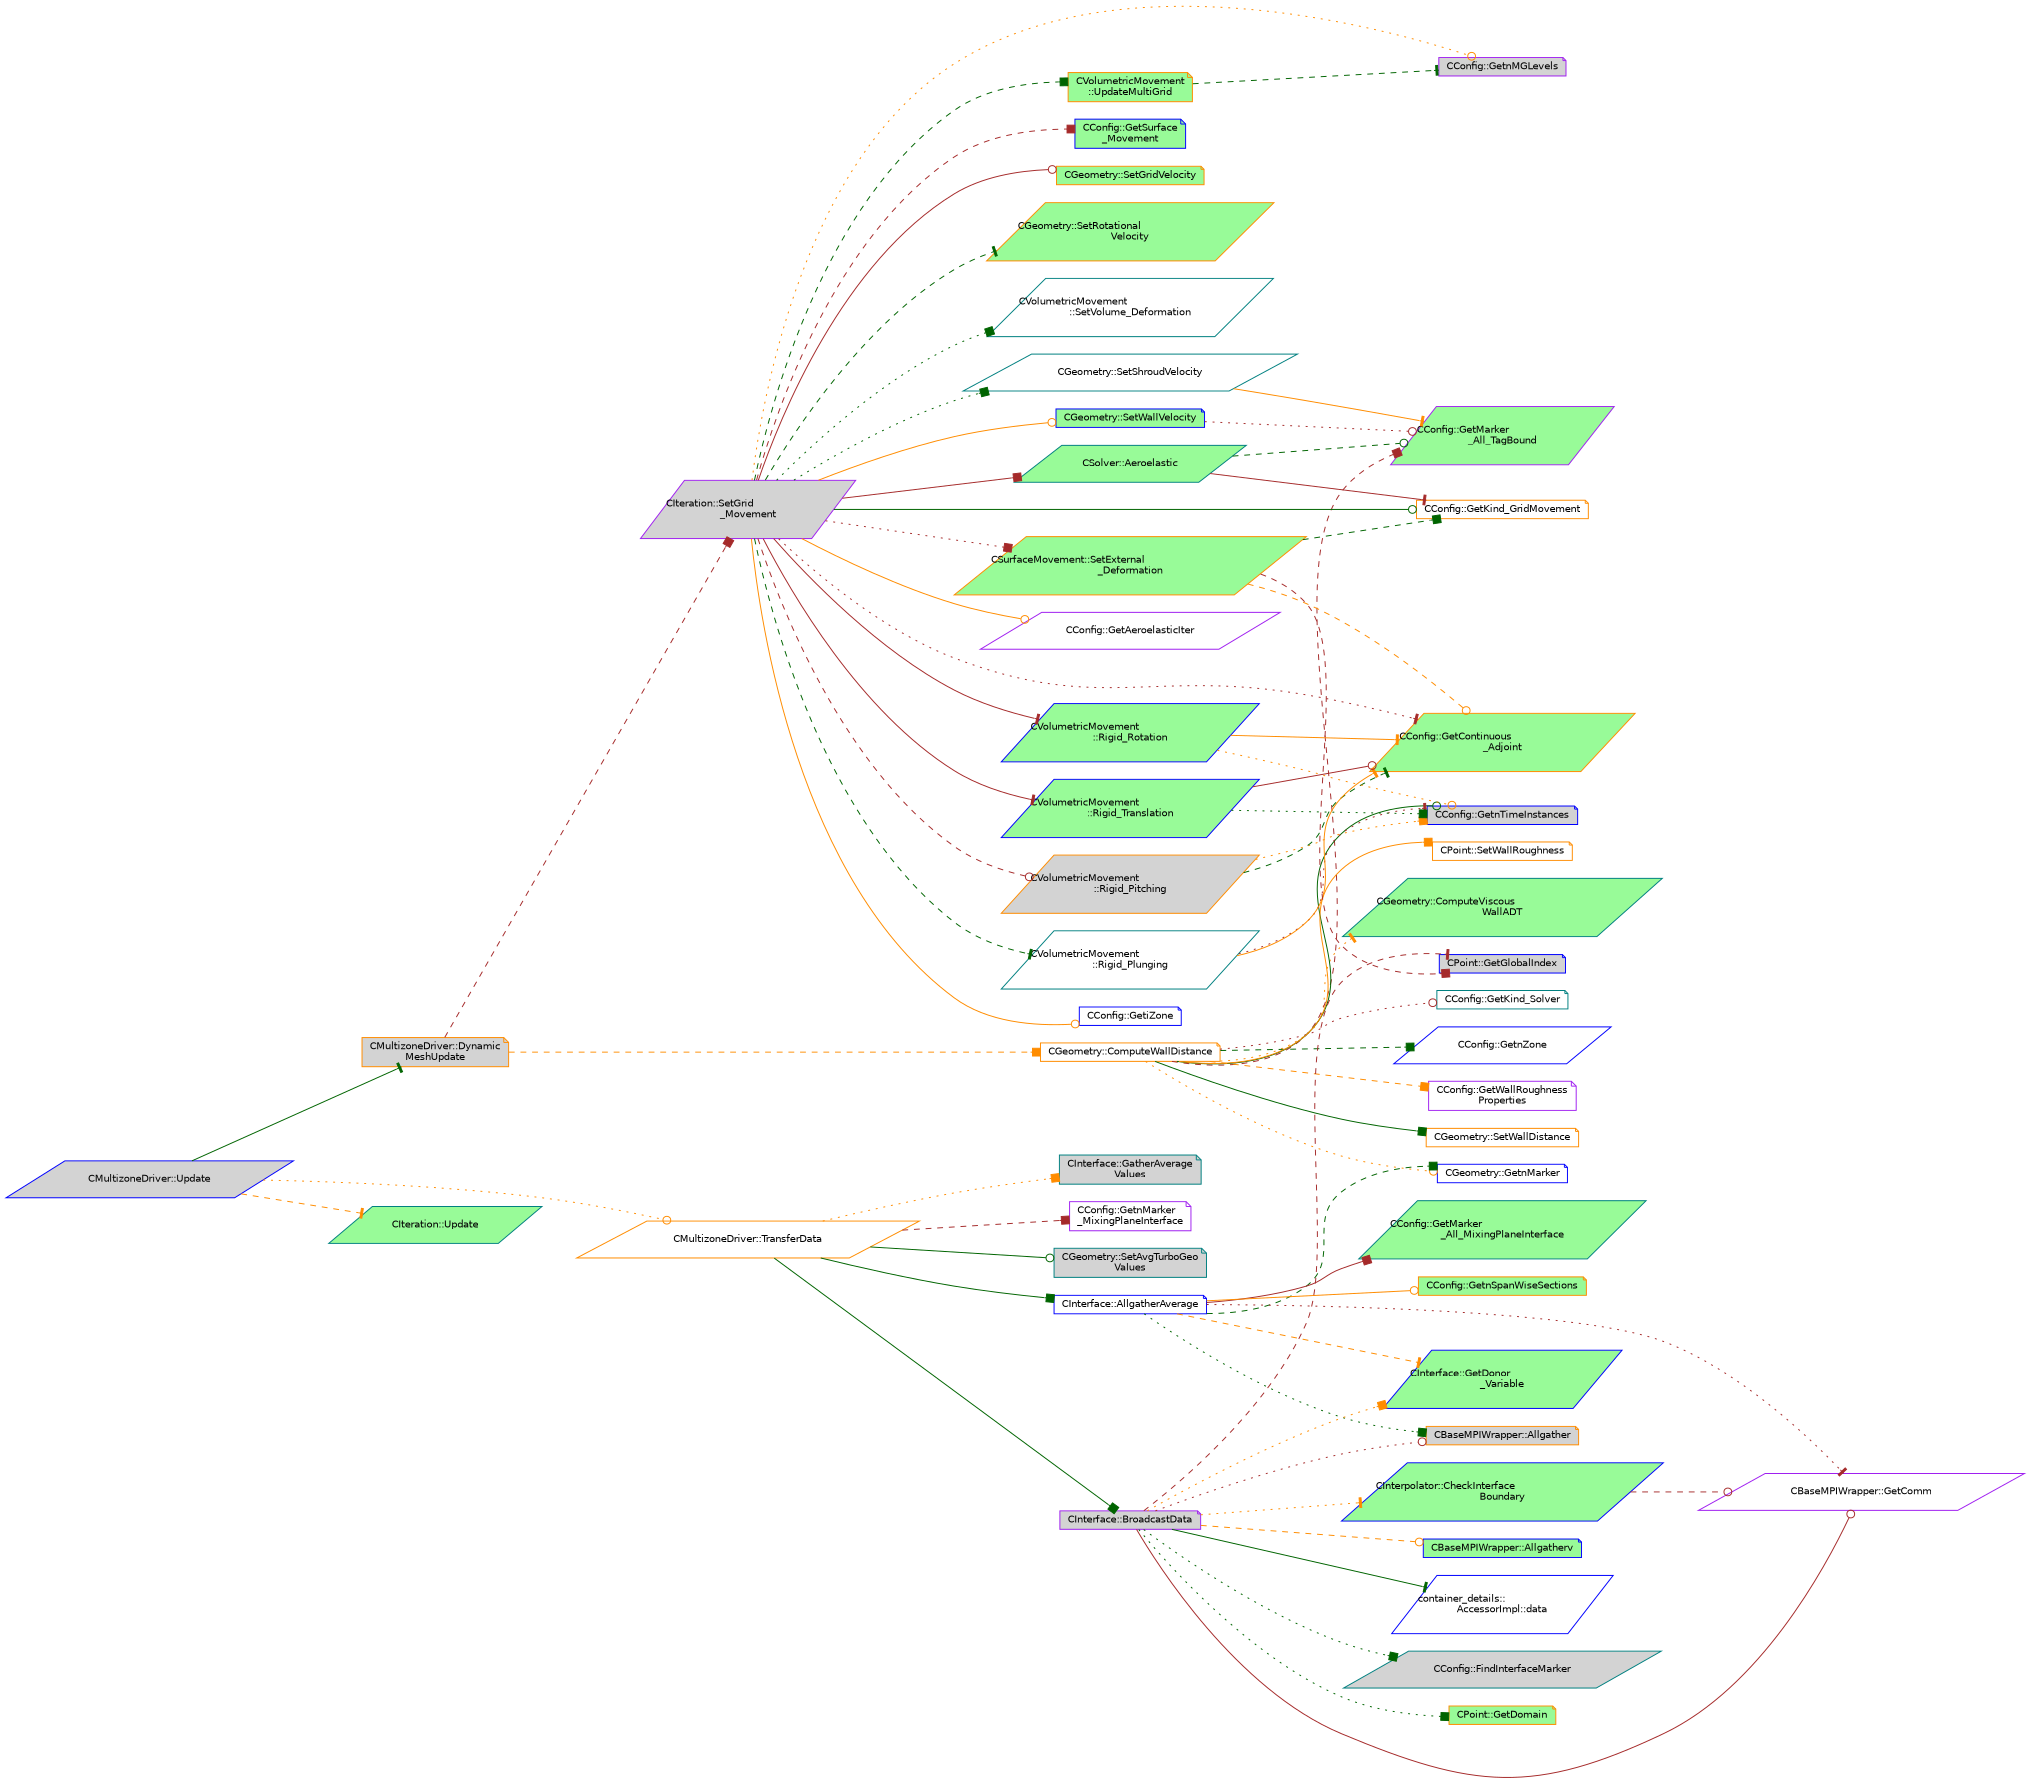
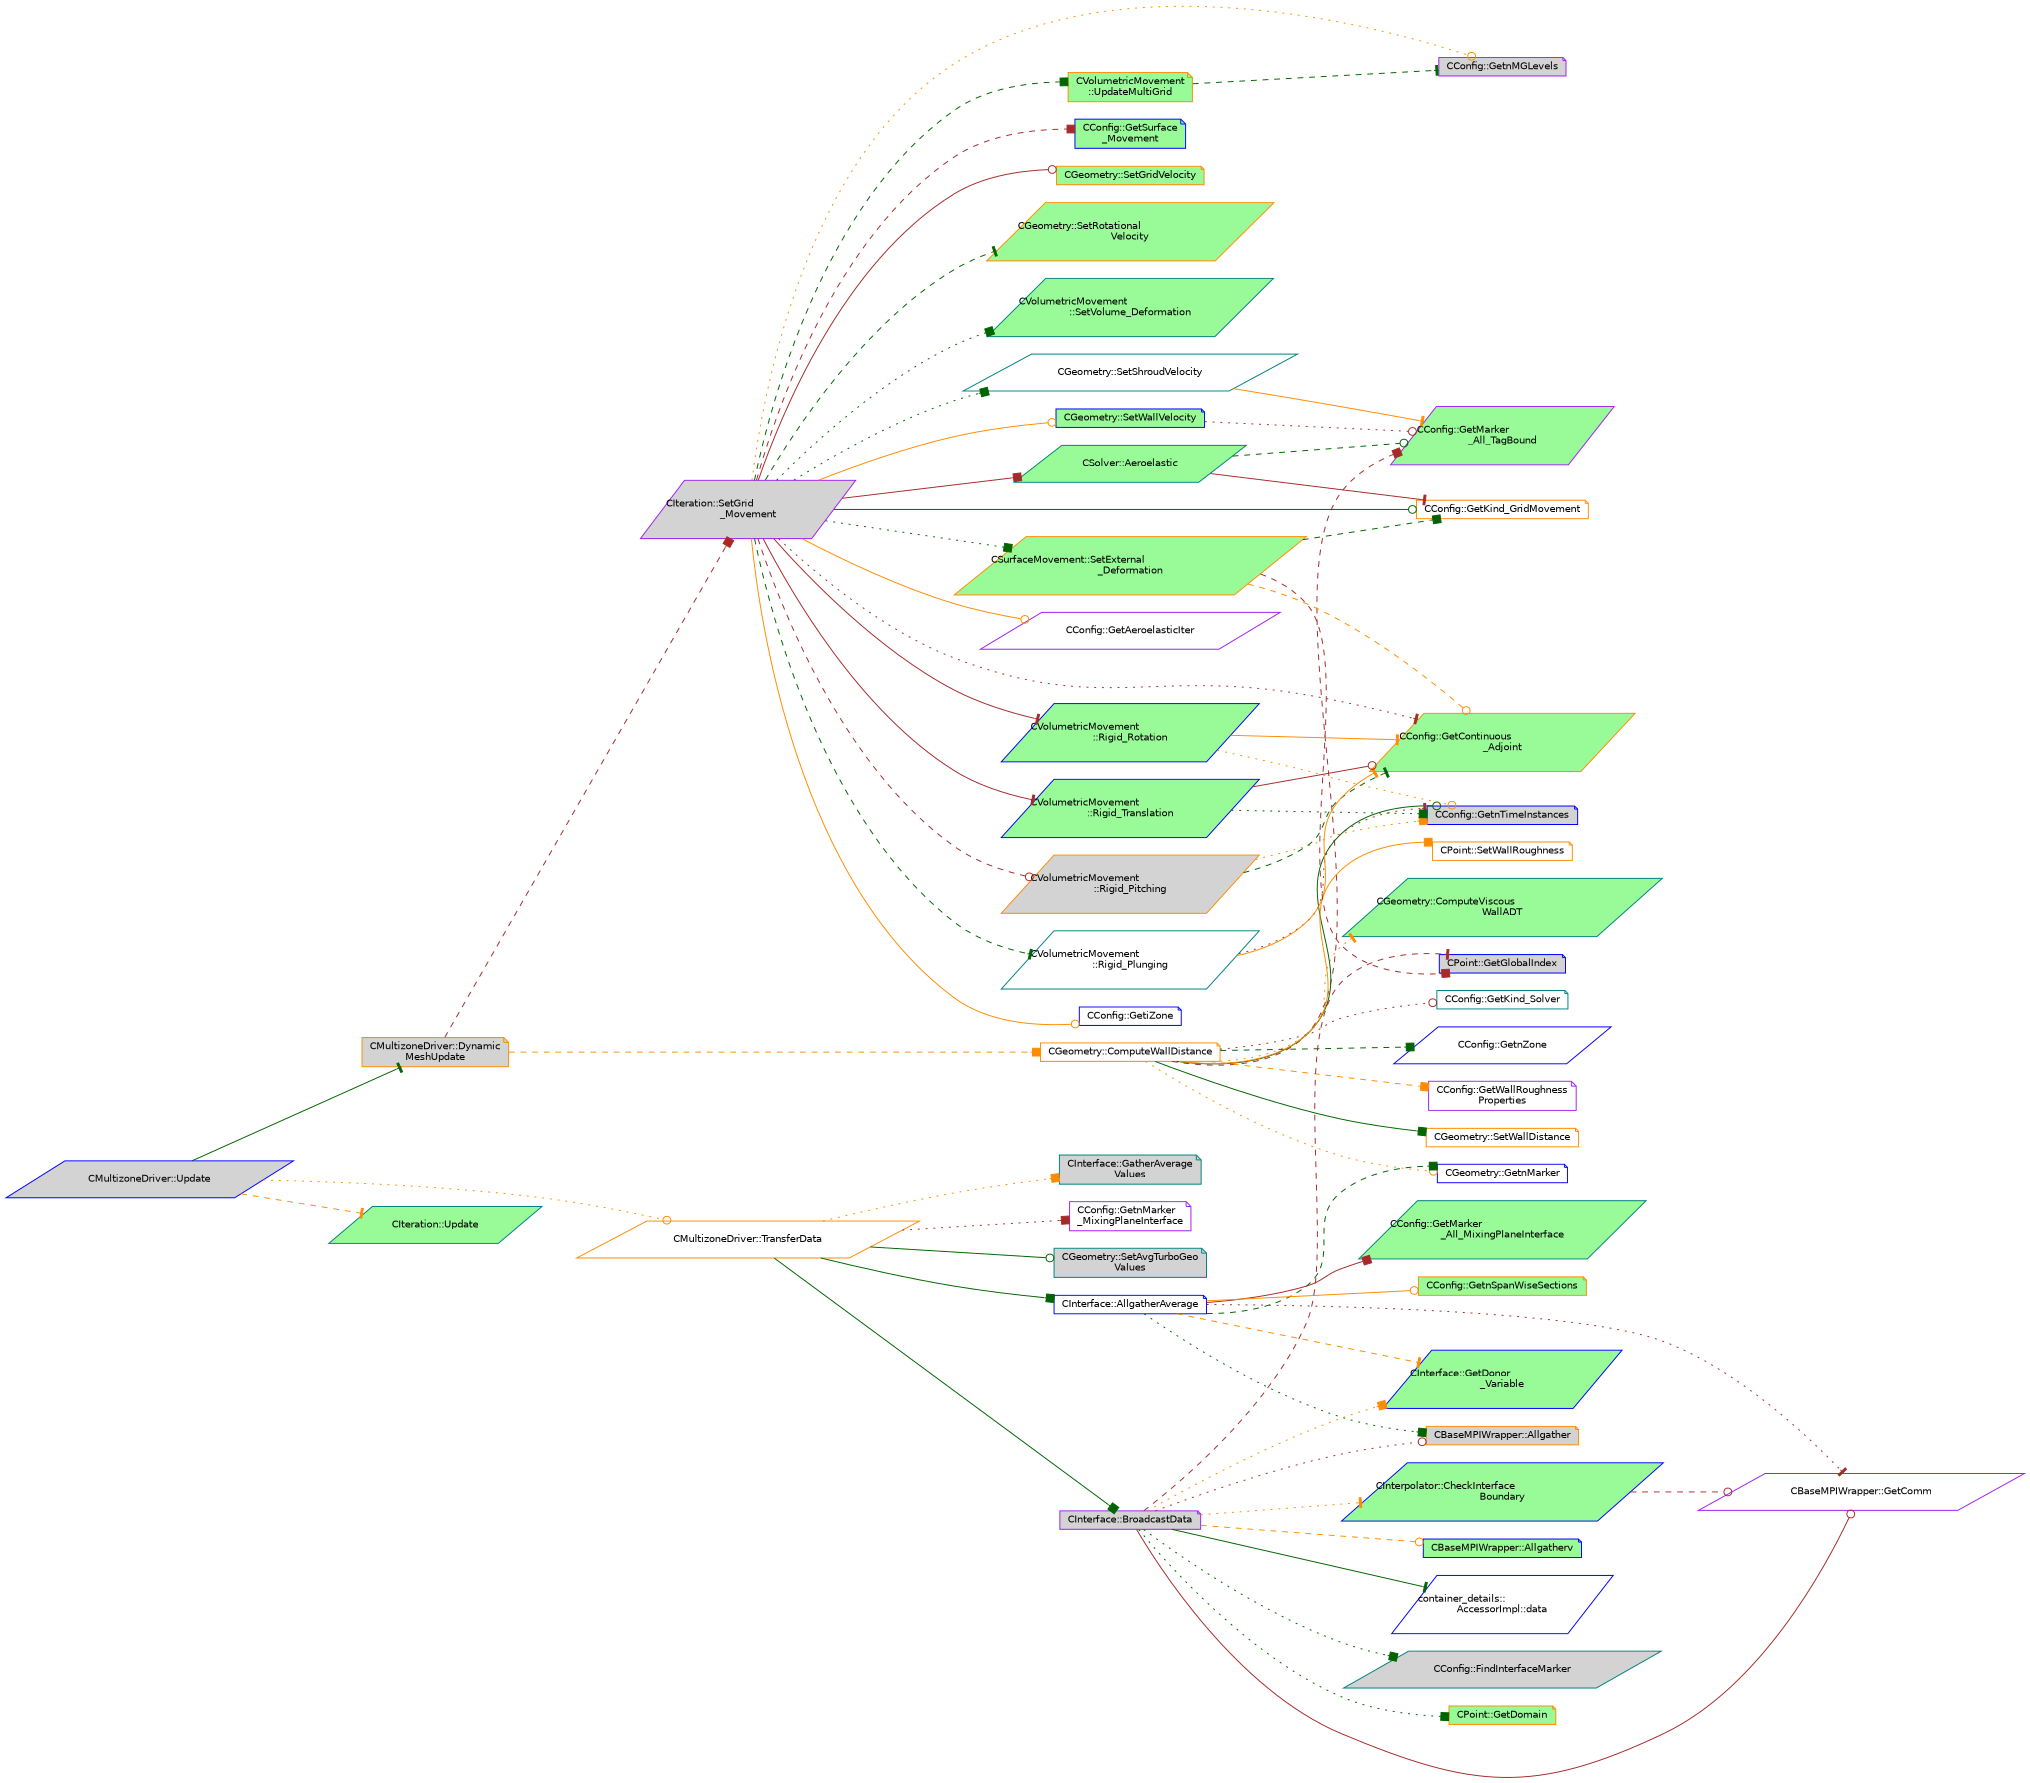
node "CVolumetricMovement ::SetVolume_Deformation": fillcolor white -> palegreen
edge "CIteration::SetGrid _Movement" -> "CSurfaceMovement::SetExternal _Deformation": color brown -> darkgreen
edge "CMultizoneDriver::TransferData" -> "CConfig::GetnMarker _MixingPlaneInterface": style dashed -> dotted
